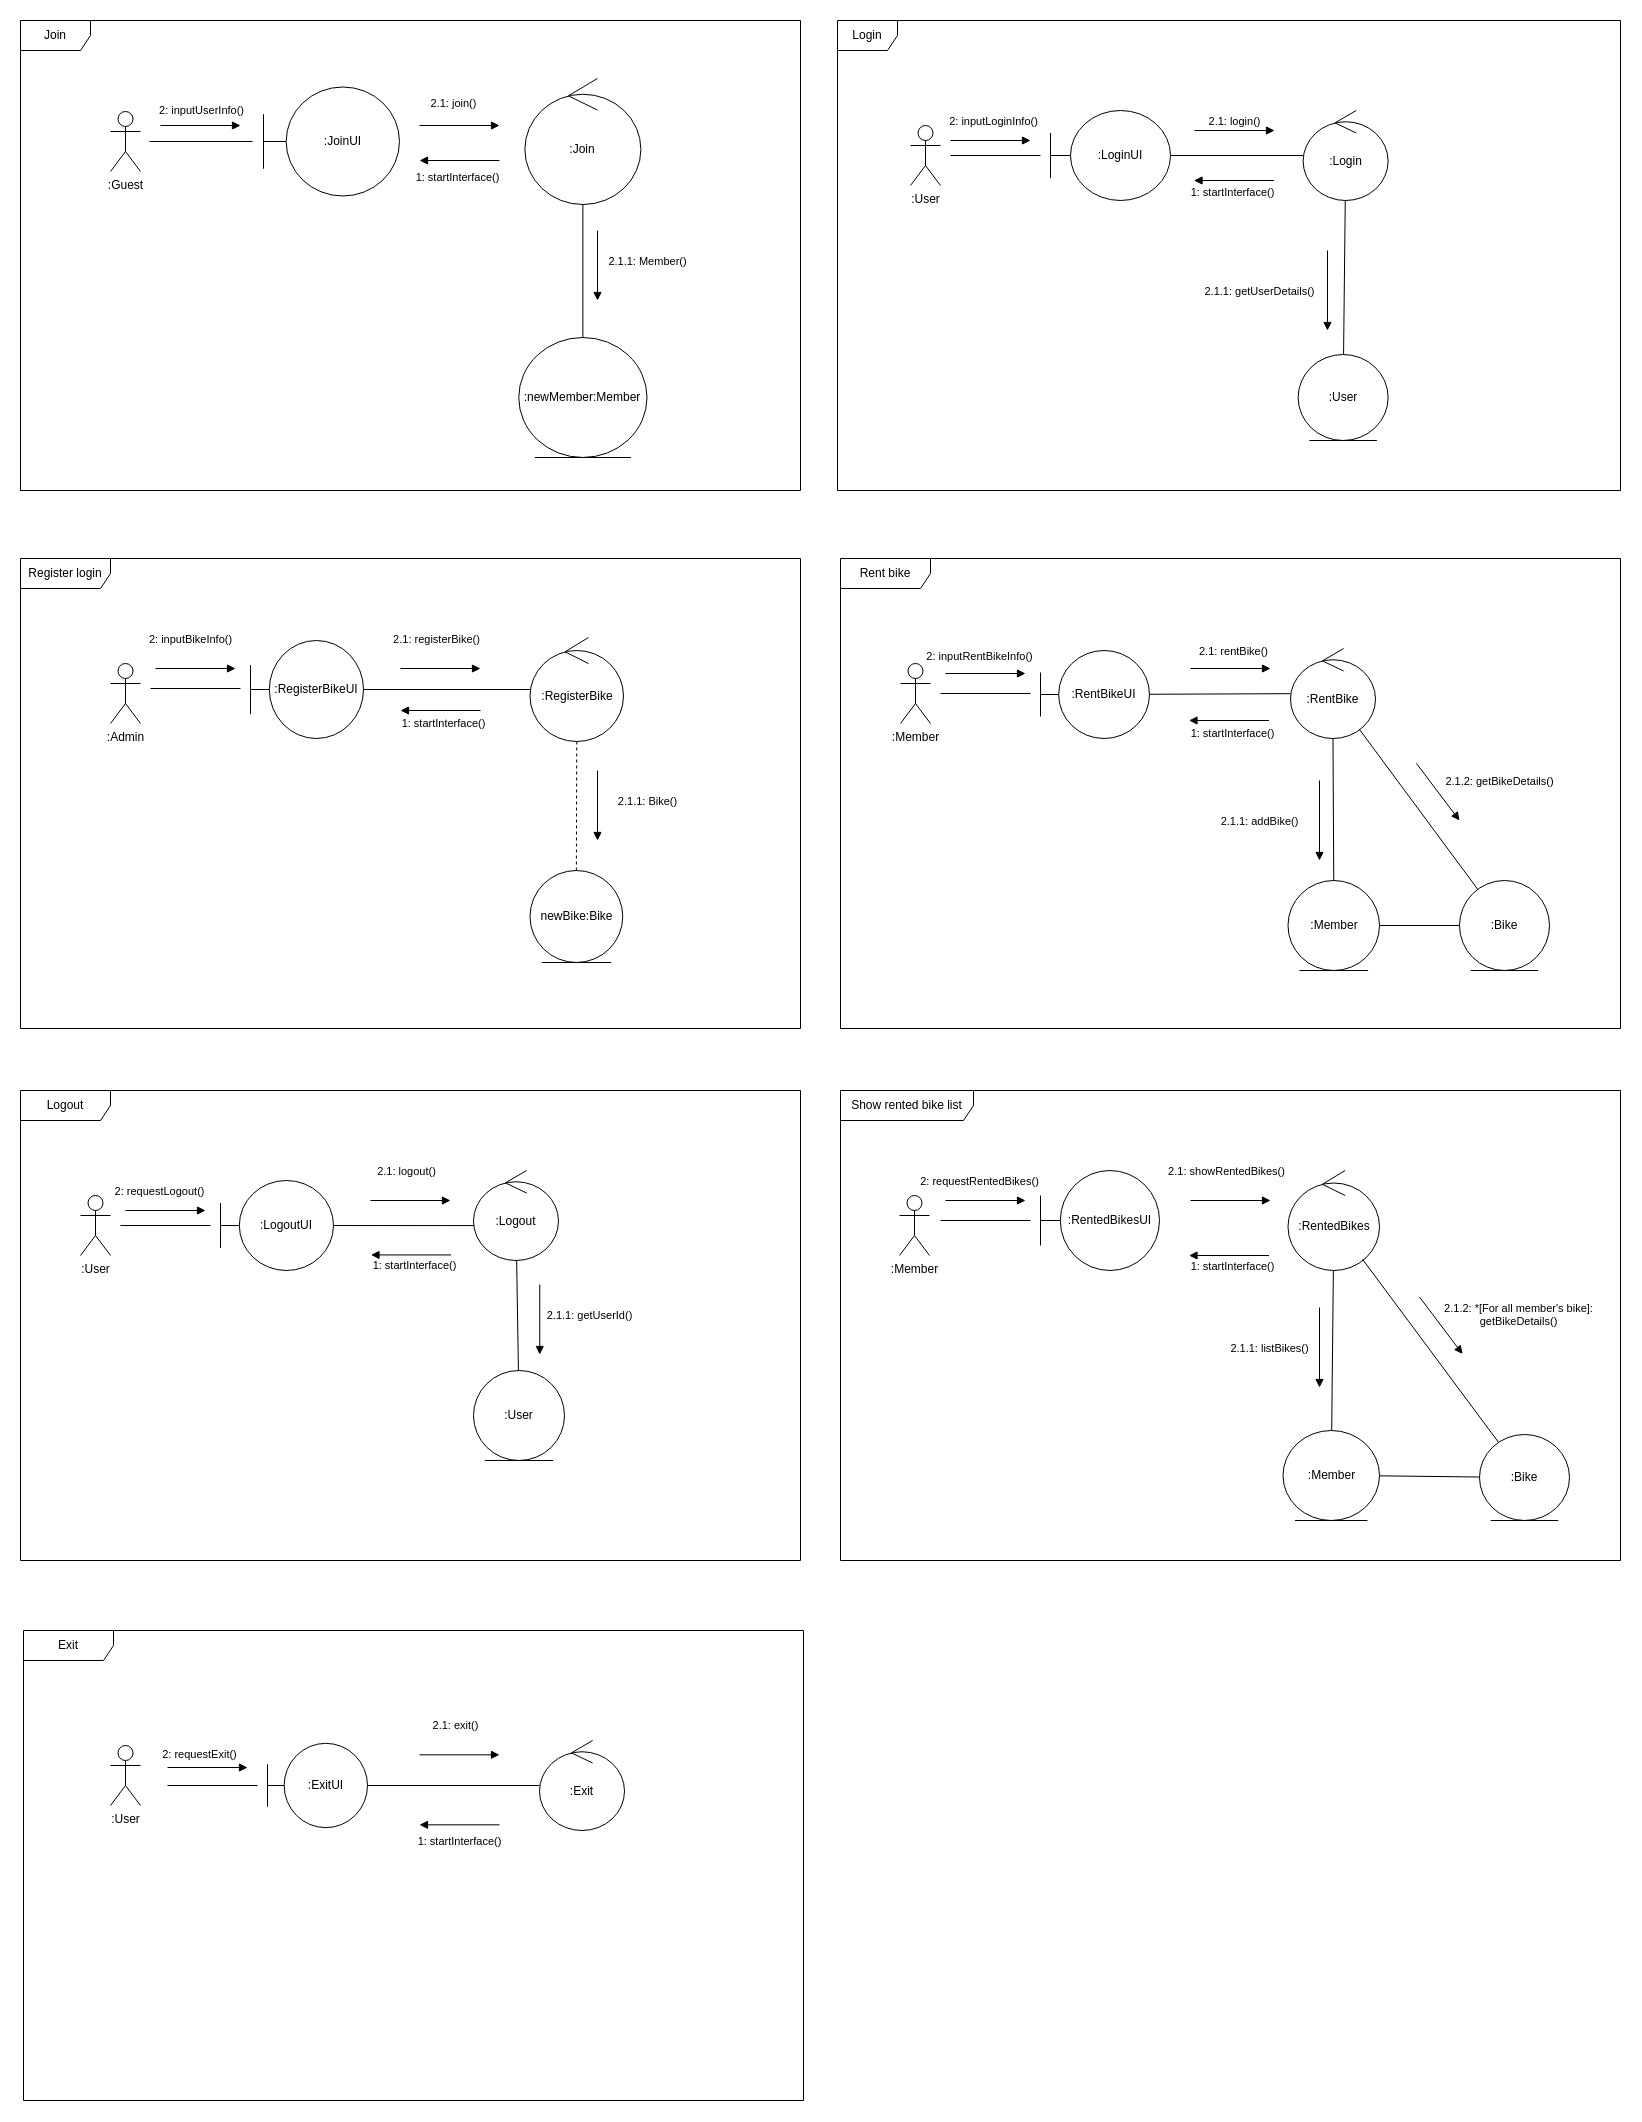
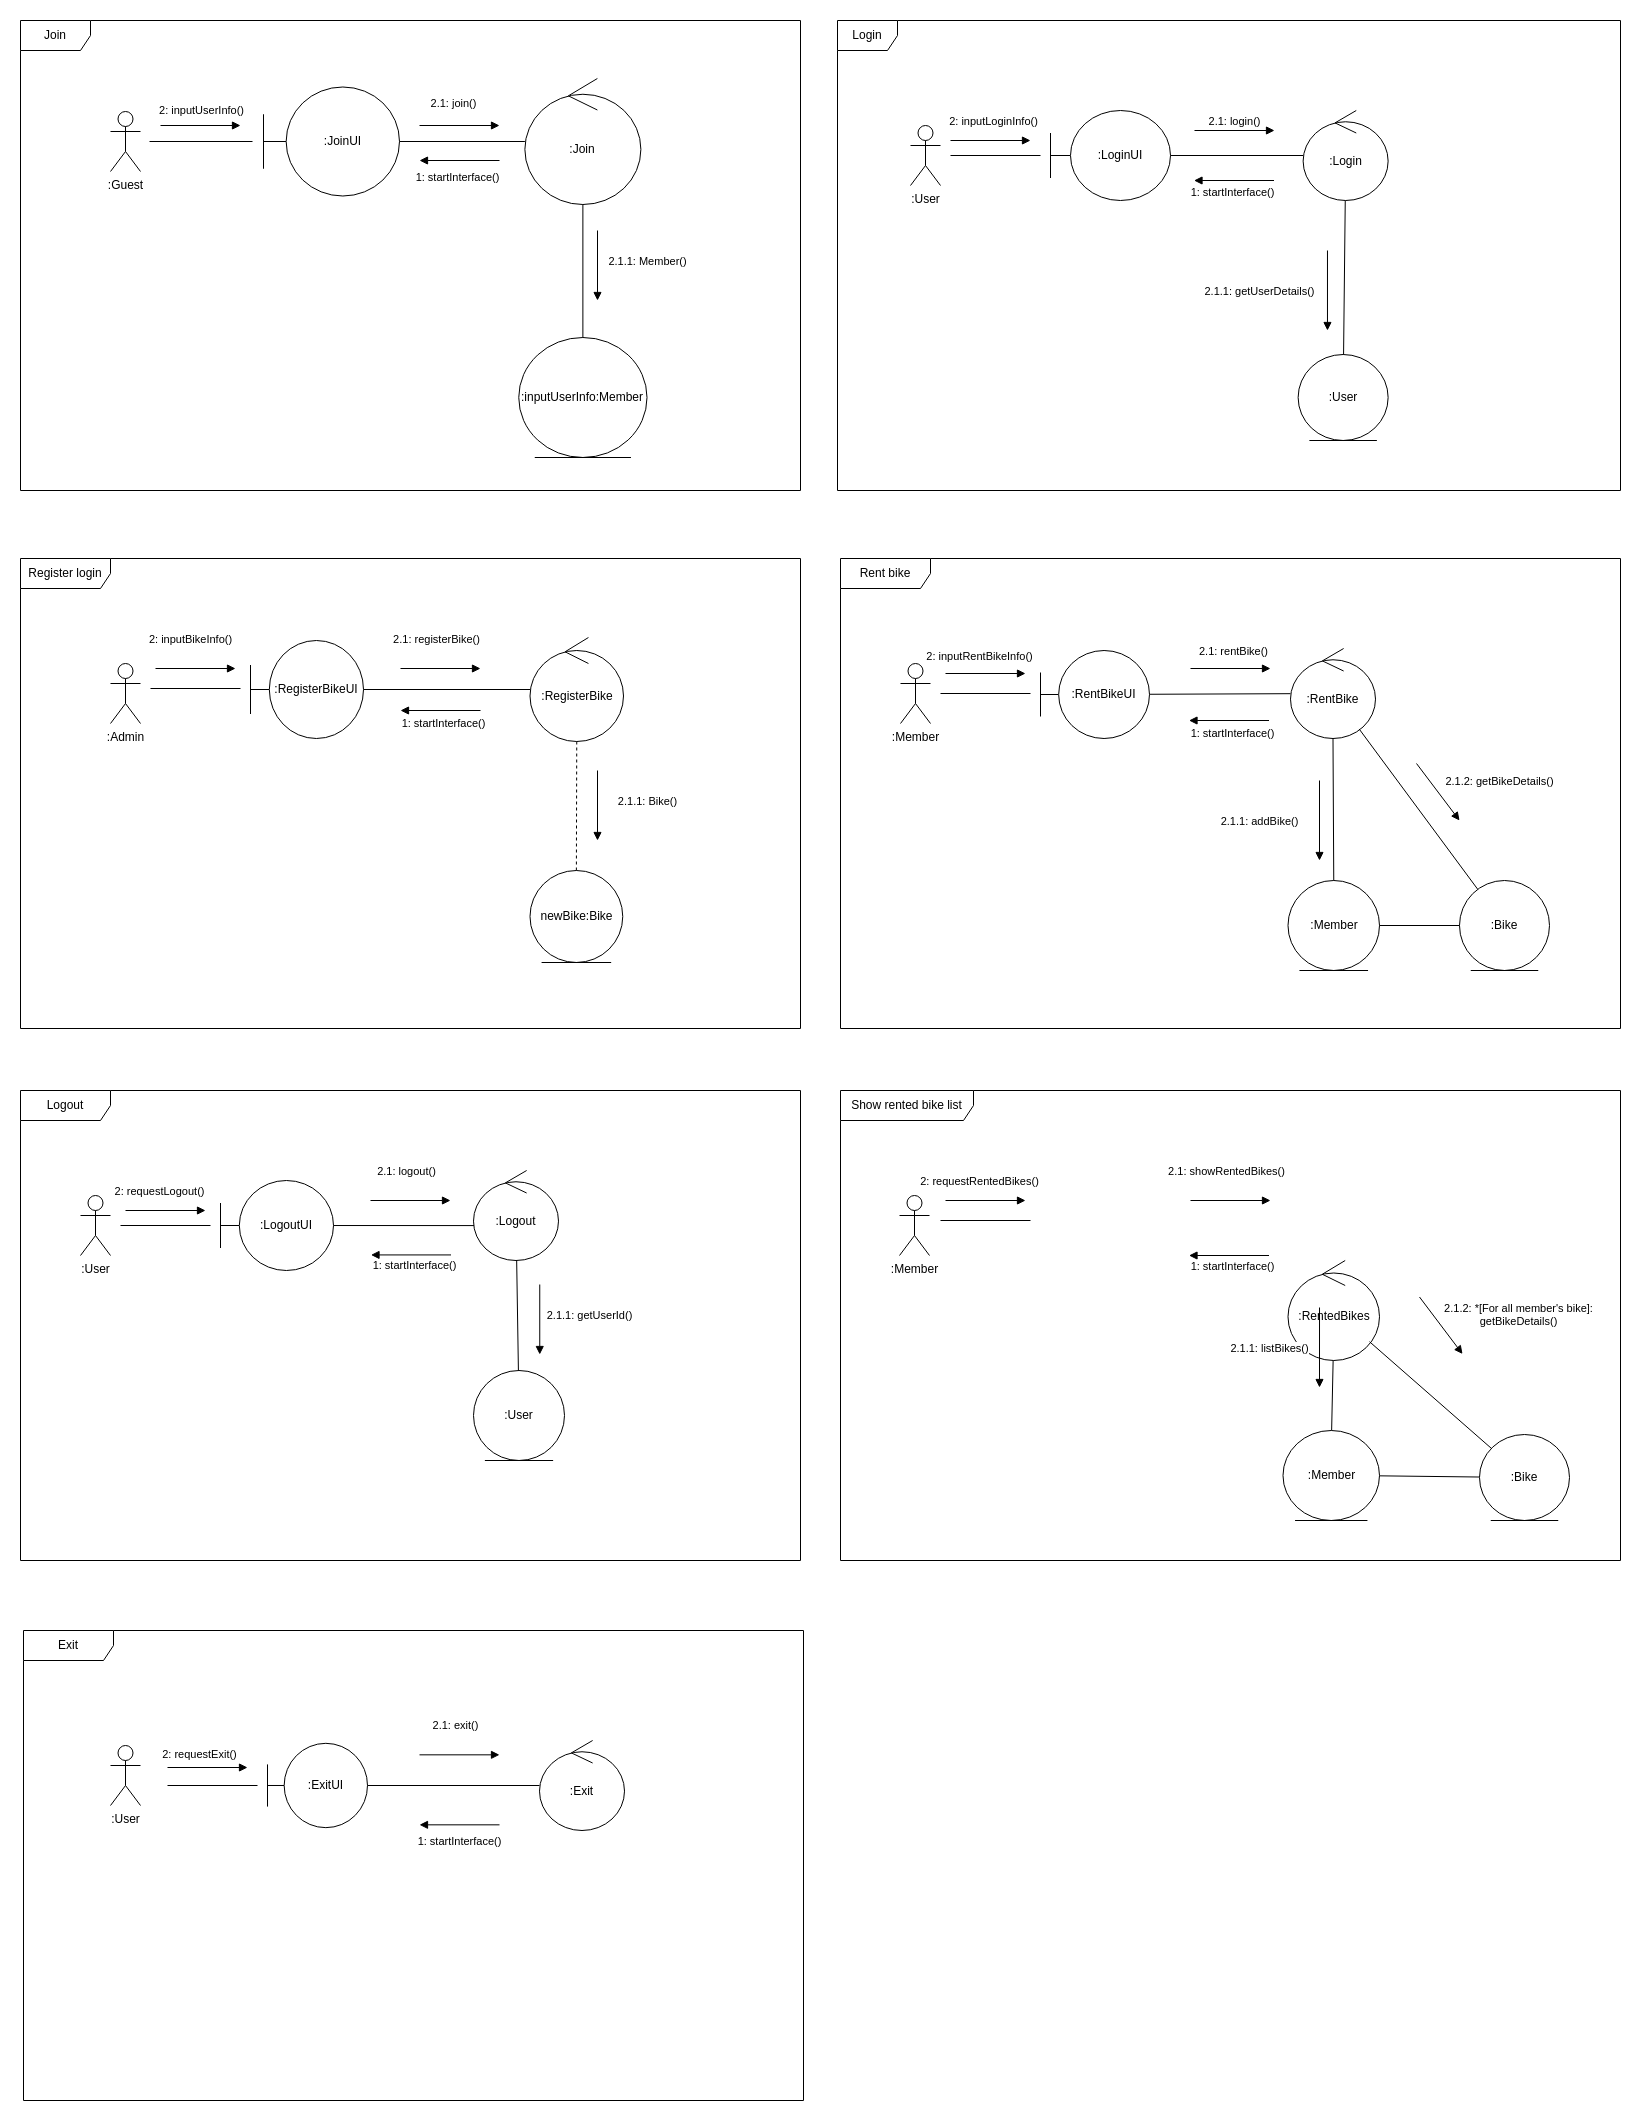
edge ":JoinUI" -- ":Join": added
node ":newMember:Member": label ":newMember:Member" -> ":inputUserInfo:Member"
node ":RentedBikesUI": removed
node ":RentedBikes": moved (1334, 1221) -> (1334, 1311)
